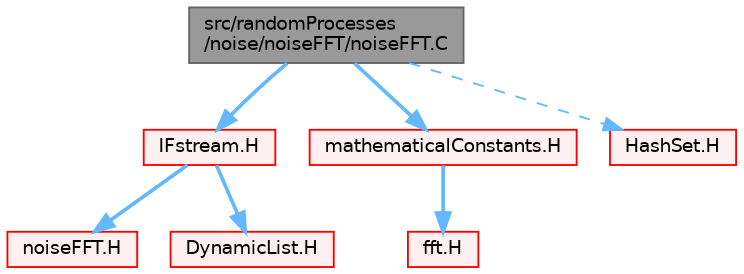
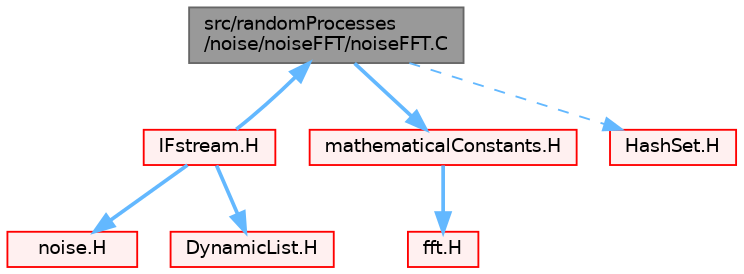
edge "src/randomProcesses /noise/noiseFFT/noiseFFT.C" -> "IFstream.H": reversed
node "noiseFFT.H": label "noiseFFT.H" -> "noise.H"
